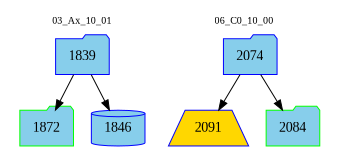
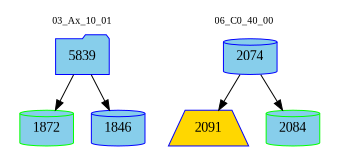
cluster "06_C0_10_00": label "06_C0_10_00" -> "06_C0_40_00"
node "1839": label "1839" -> "5839"
node "2074": shape folder -> cylinder
node "1872": shape folder -> cylinder
node "2084": shape folder -> cylinder
